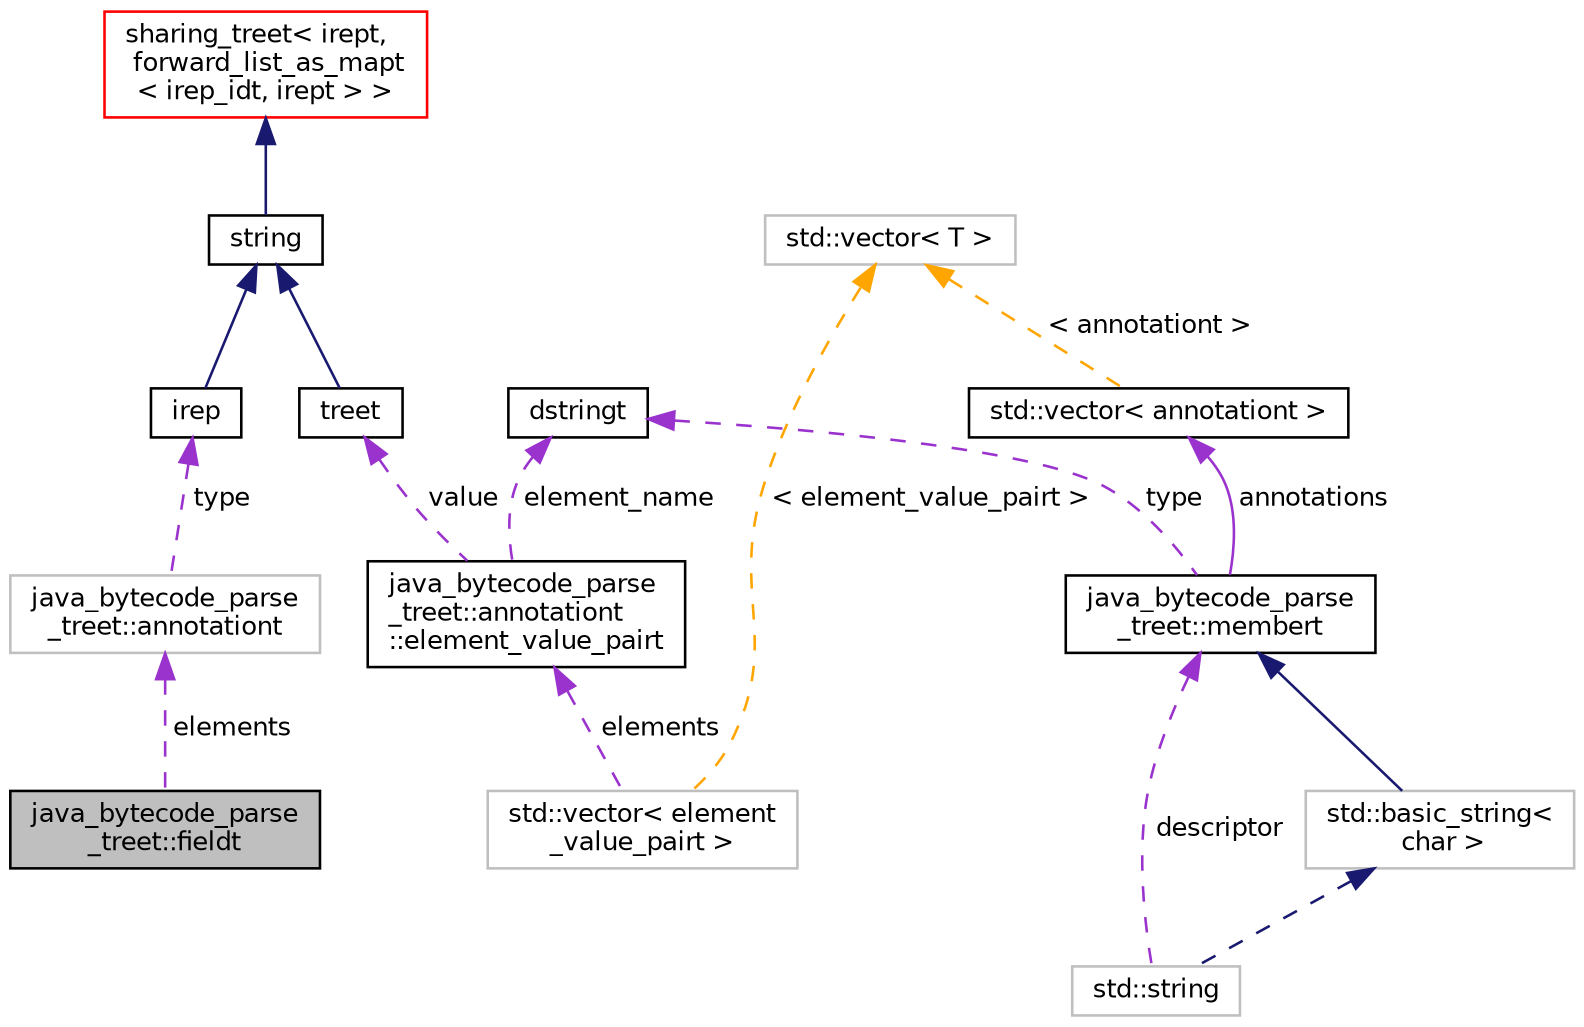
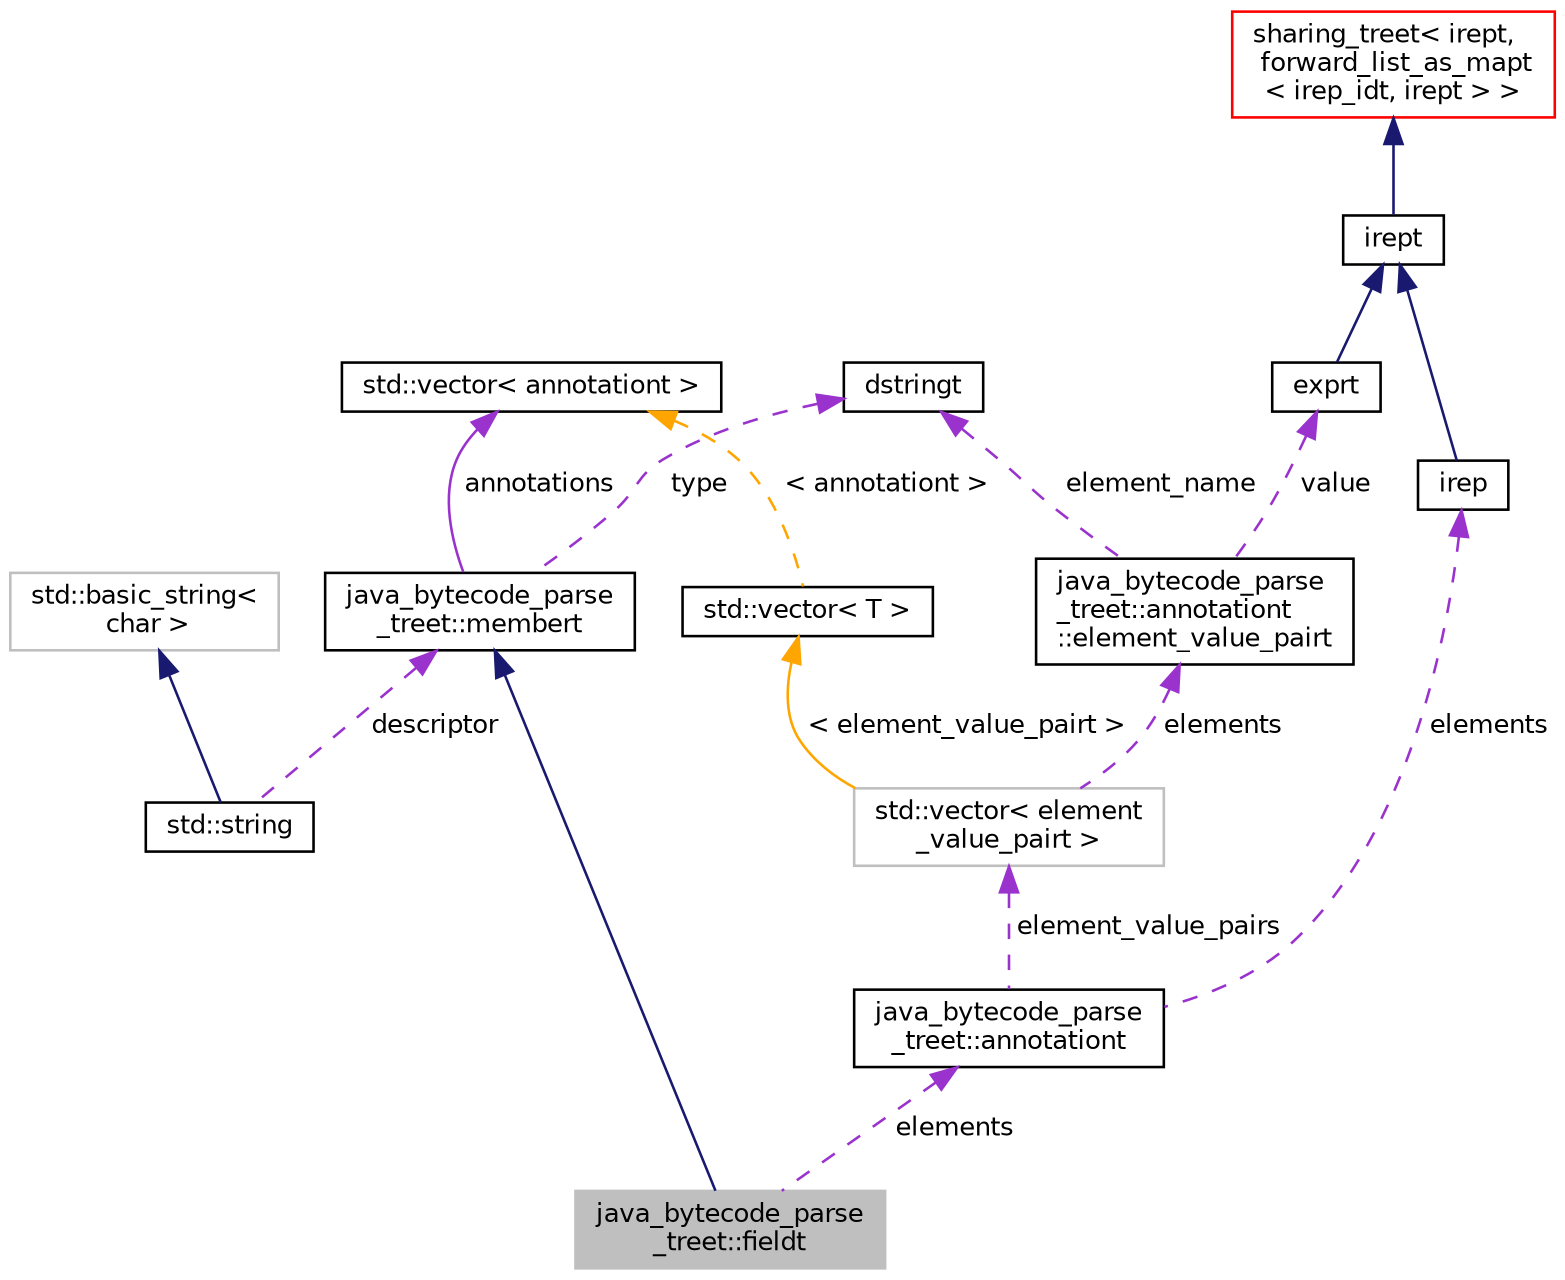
node "string": label "string" -> "irept"
node "std::vector< T >": color grey75 -> black
edge "std::vector< annotationt >" -> "std::vector< T >": reversed
node "treet": label "treet" -> "exprt"
edge "java_bytecode_parse _treet::annotationt" -> "irep": label " type" -> " elements"
edge "std::vector< element _value_pairt >" -> "std::vector< T >": style dashed -> solid
node "java_bytecode_parse _treet::annotationt": color grey75 -> black
edge "std::basic_string< char >" -> "java_bytecode_parse _treet::membert": now "java_bytecode_parse _treet::fieldt" -> "java_bytecode_parse _treet::membert"
node "java_bytecode_parse _treet::fieldt": color black -> grey75
edge "std::string" -> "std::basic_string< char >": style dashed -> solid
edge "java_bytecode_parse _treet::annotationt" -> "std::vector< element _value_pairt >": added, label "element_value_pairs"
node "std::string": color grey75 -> black
